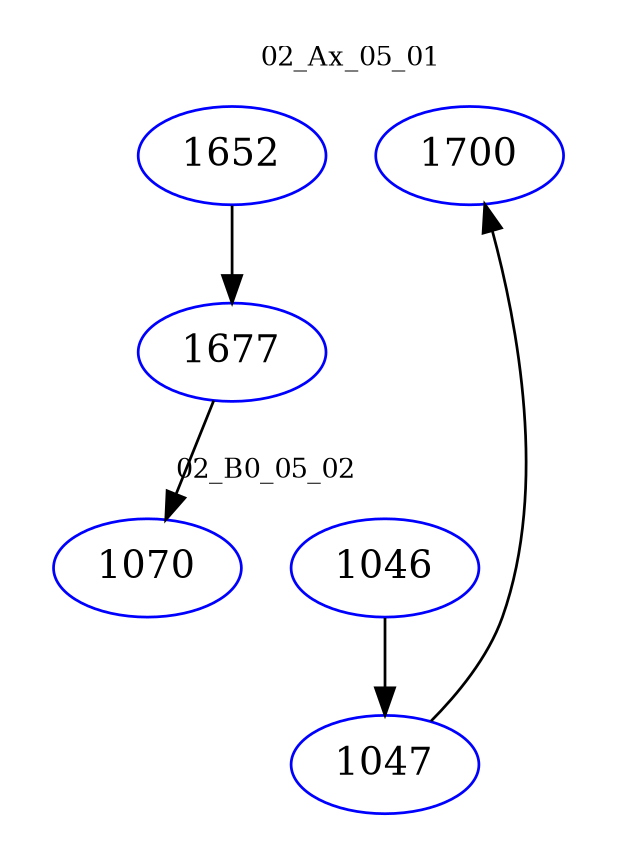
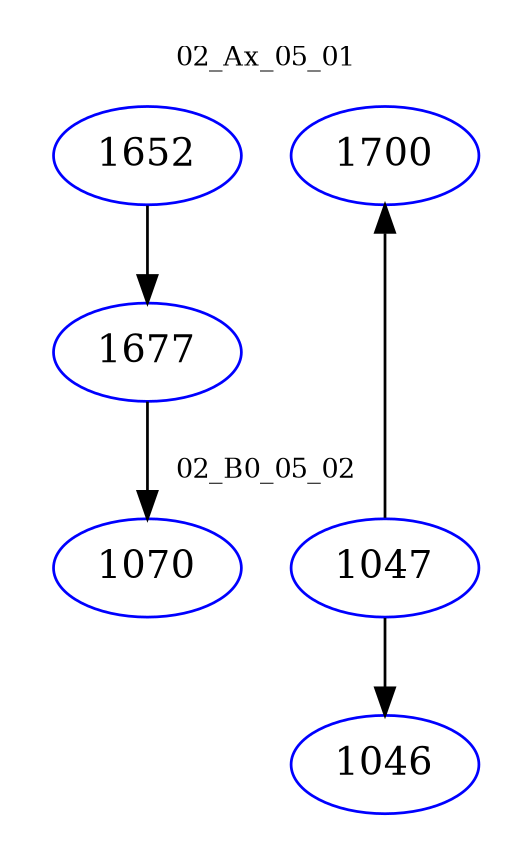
edge "1046" -> "1047": reversed
